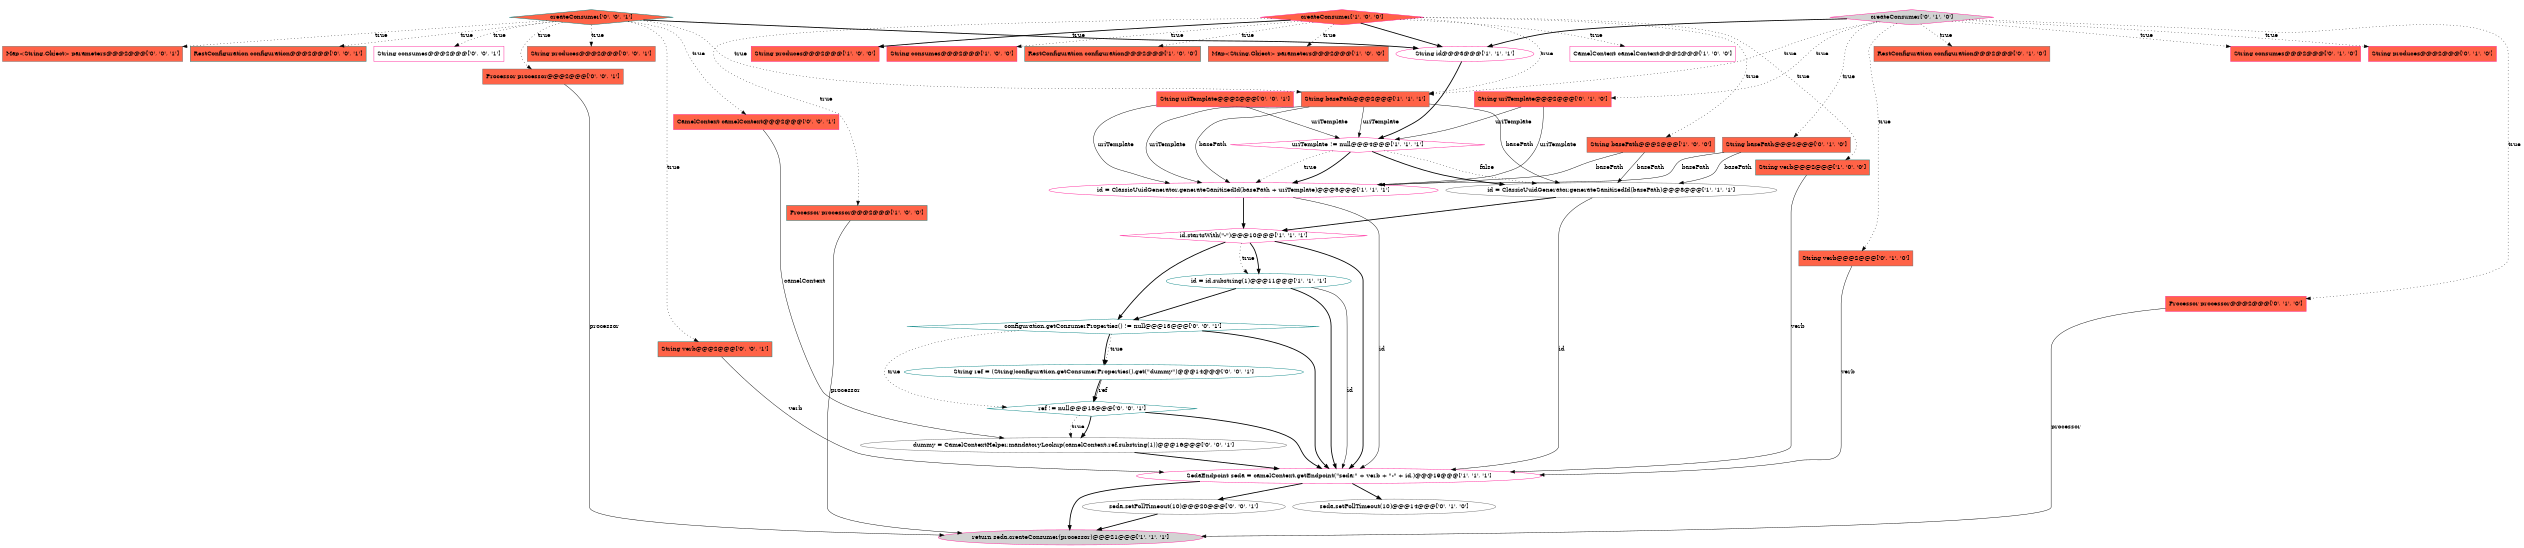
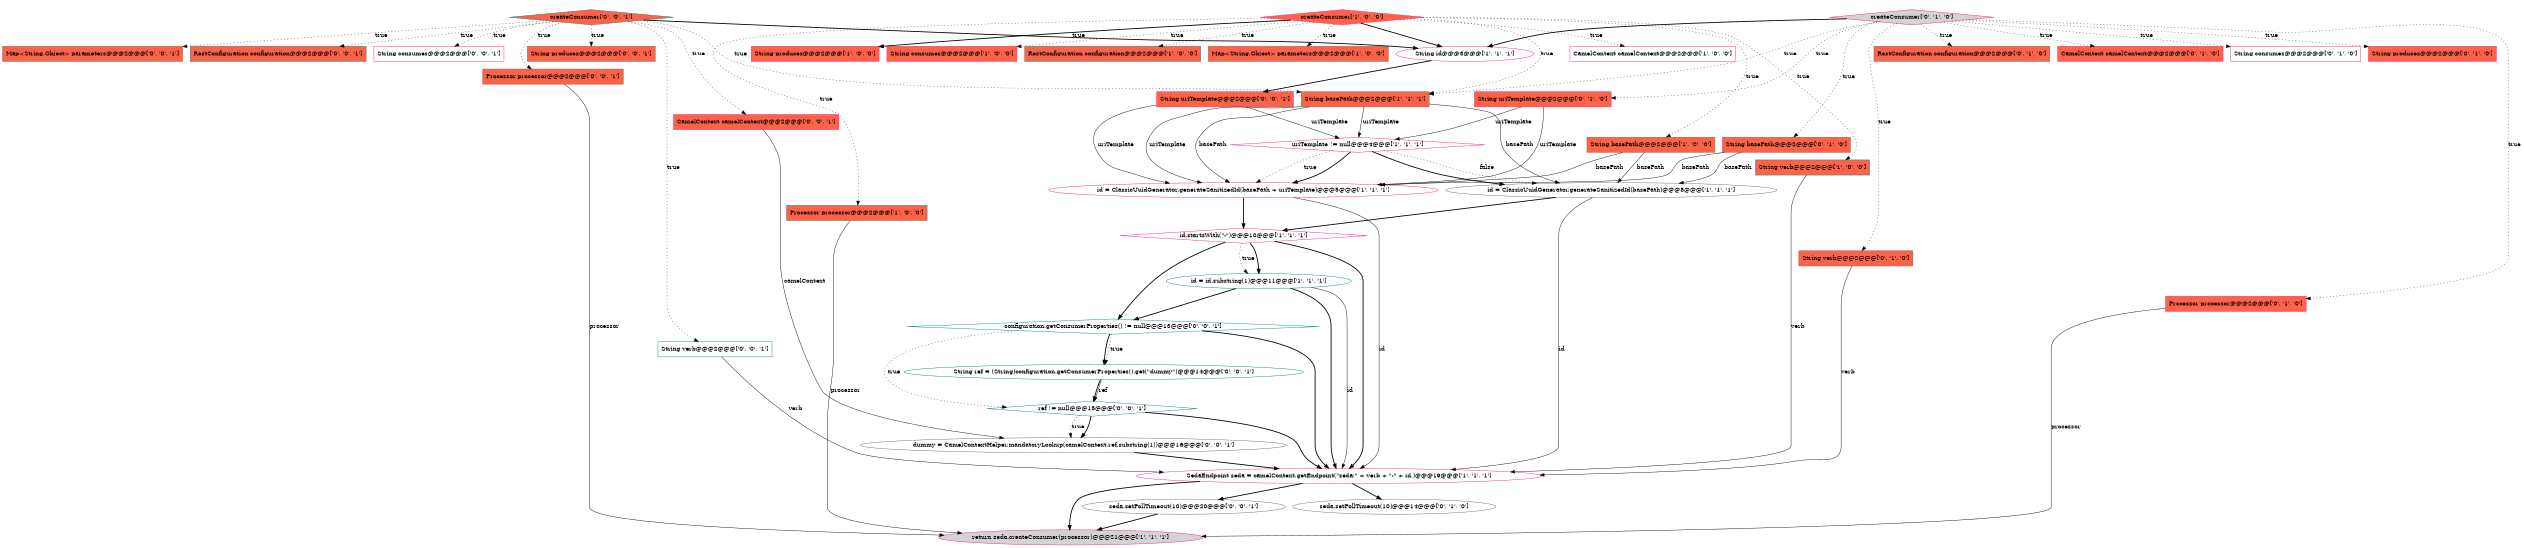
node "CamelContext camelContext@@@2@@@['0', '1', '0']": added
node "String consumes@@@2@@@['0', '1', '0']": fillcolor tomato -> white
edge "String id@@@3@@@['1', '1', '1']" -> "uriTemplate != null@@@4@@@['1', '1', '1']": now "String id@@@3@@@['1', '1', '1']" -> "String uriTemplate@@@2@@@['0', '0', '1']"
node "String verb@@@2@@@['0', '0', '1']": fillcolor tomato -> white
